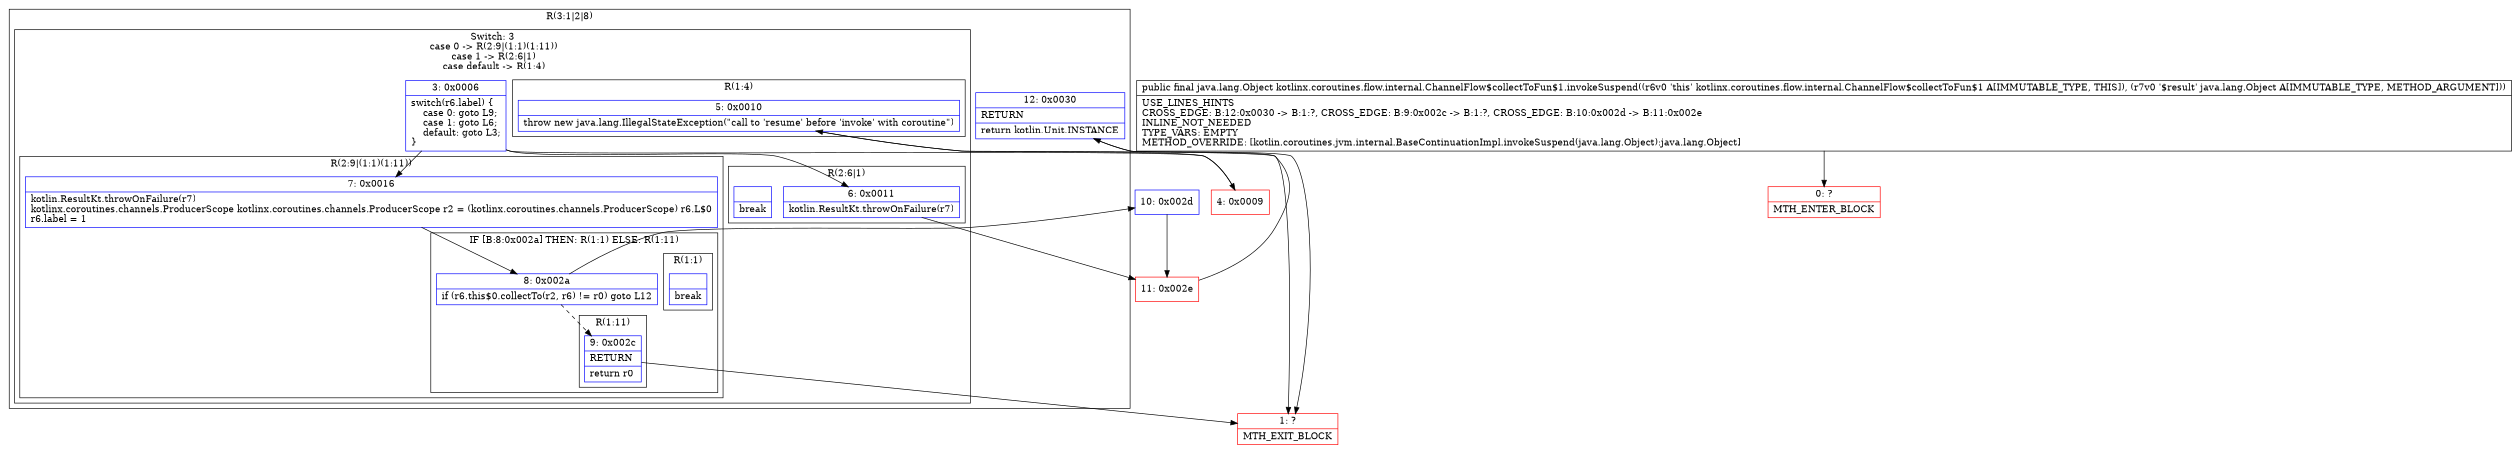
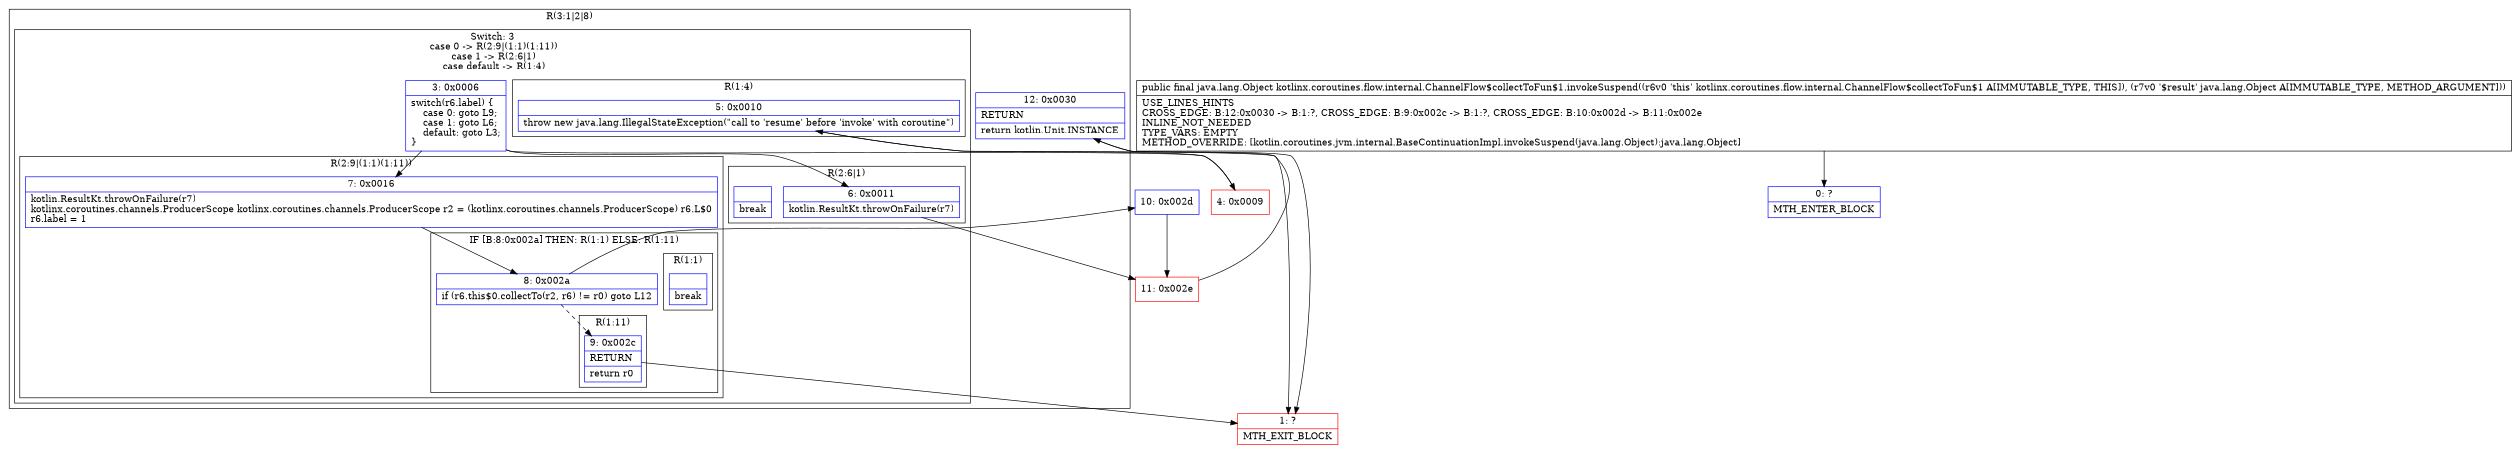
node "0: ?": color red -> blue
